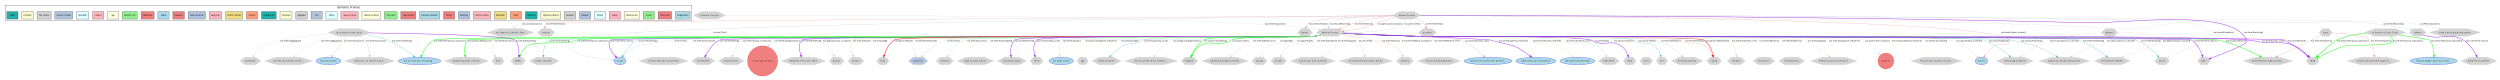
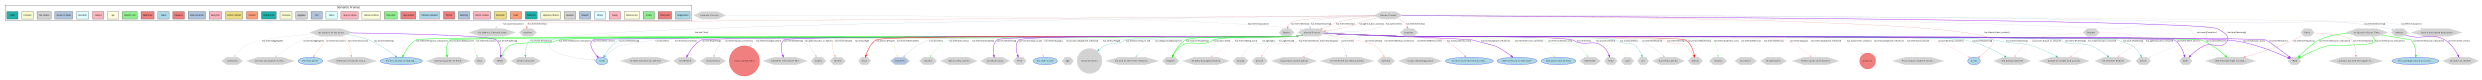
node "Temporal_collocation": color black -> red
node "initial sections": shape hexagon -> circle
